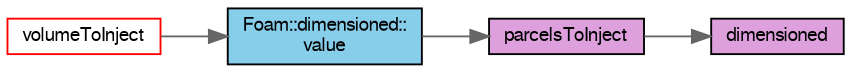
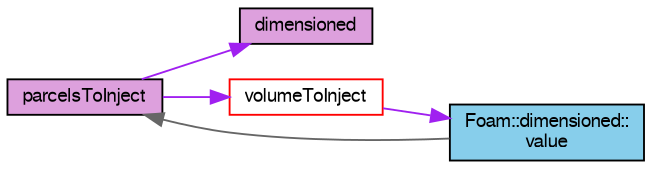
edge "volumeToInject" -> "Foam::dimensioned:: value": color gray40 -> purple
edge "parcelsToInject" -> "dimensioned": color gray40 -> purple
edge "parcelsToInject" -> "volumeToInject": added
